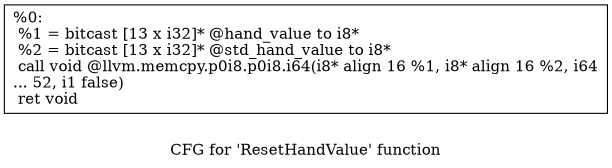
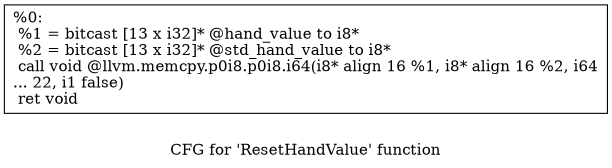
node "%0:": text "... 52, i1 false)" -> "... 22, i1 false)"
